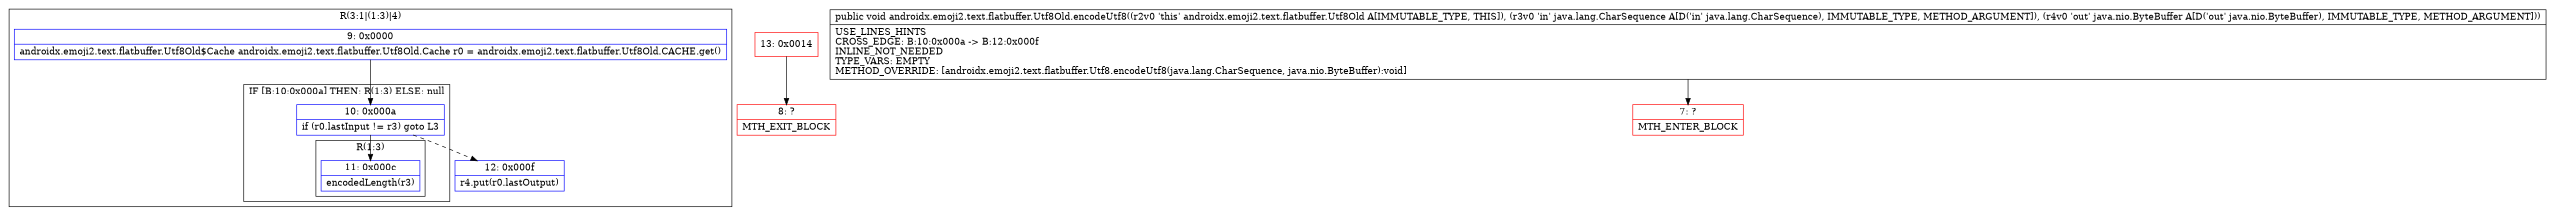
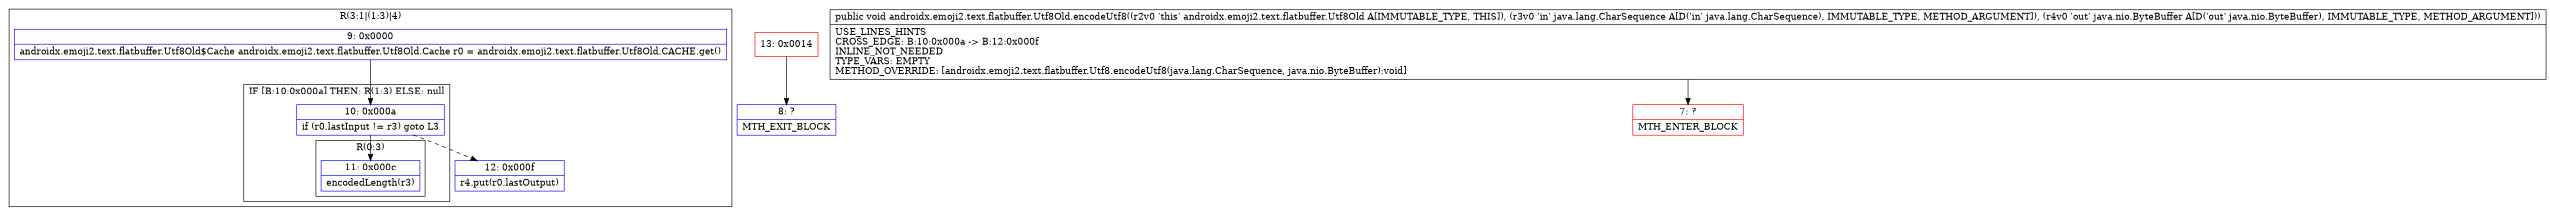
node "8: ?": color red -> blue
cluster "R(1:3)": label "R(1:3)" -> "R(0:3)"
